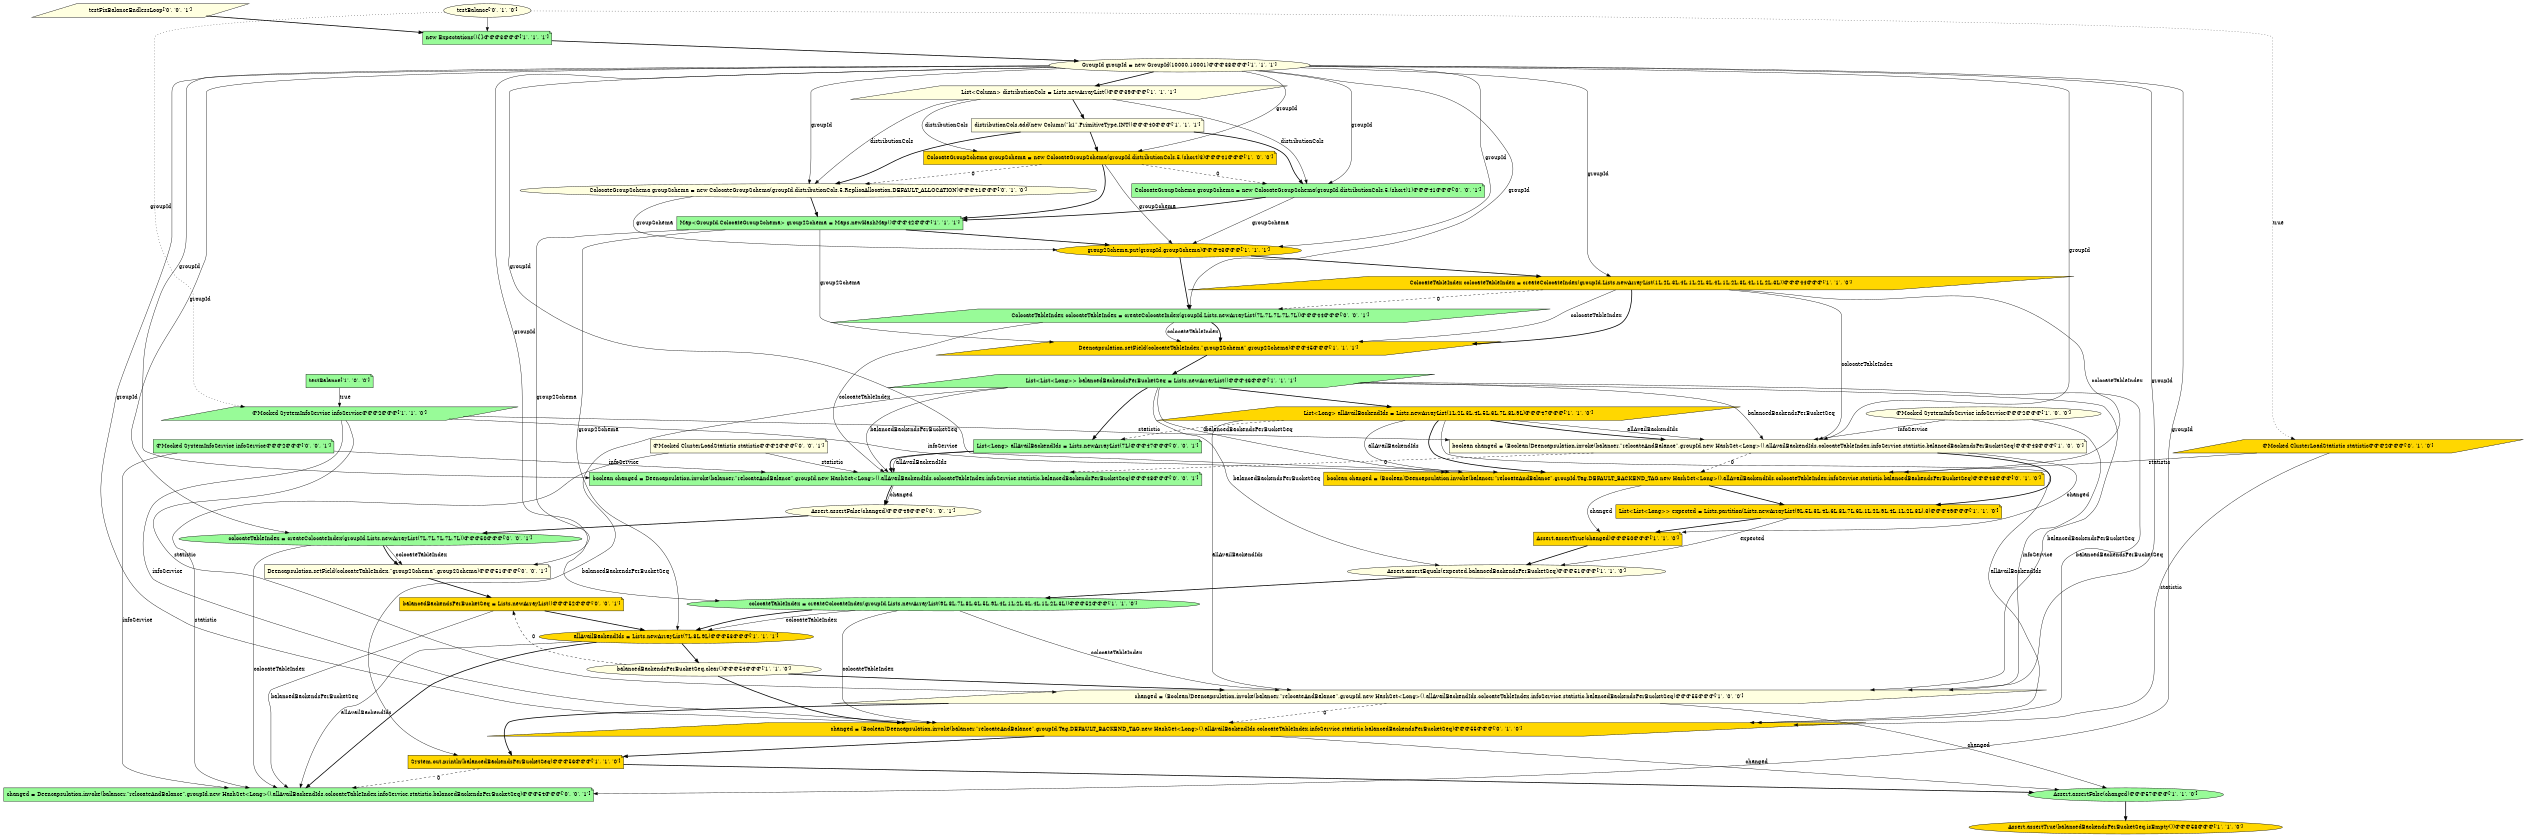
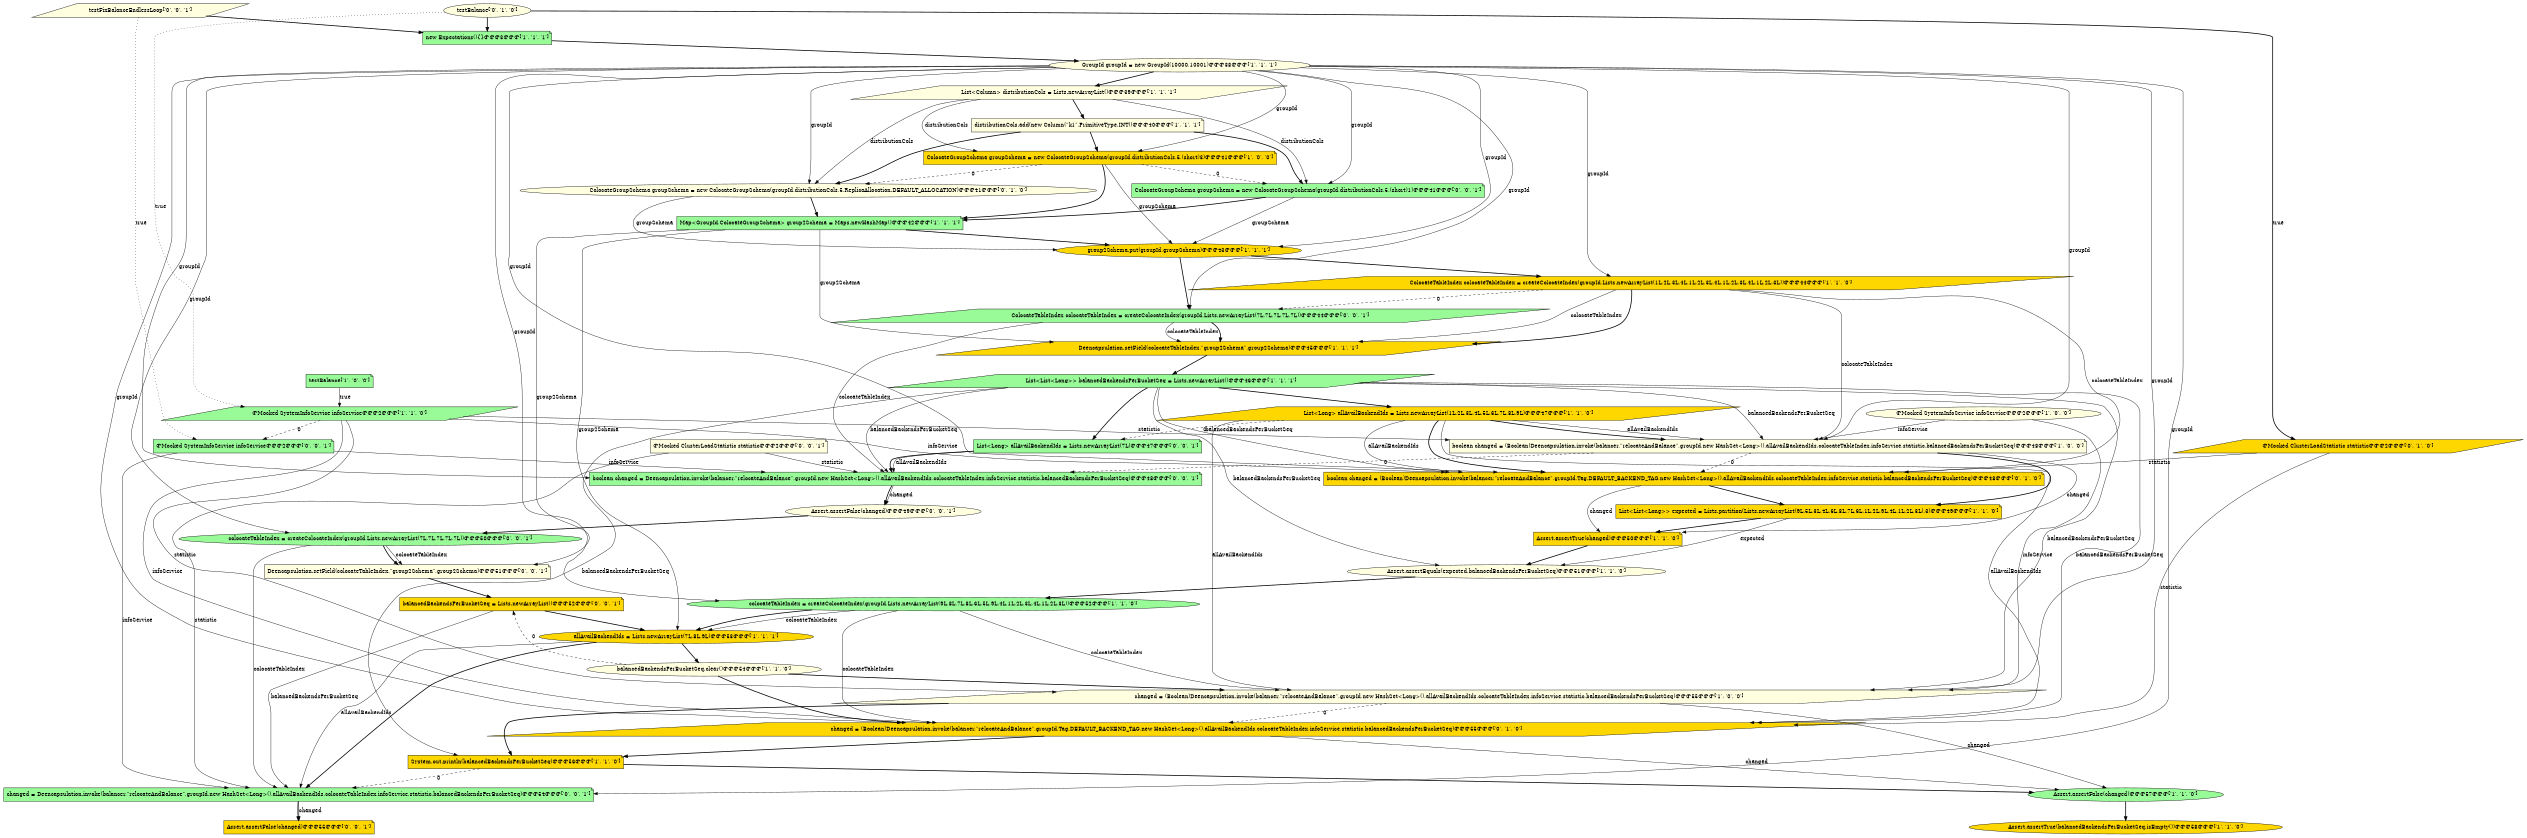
edge "testBalance['0', '1', '0']" -> "@Mocked ClusterLoadStatistic statistic@@@2@@@['0', '1', '0']": style dotted -> bold
edge "testBalance['0', '1', '0']" -> "new Expectations(){}@@@3@@@['1', '1', '1']": style solid -> bold
edge "testBalance['0', '1', '0']" -> "@Mocked SystemInfoService infoService@@@2@@@['1', '1', '0']": label "groupId" -> "true"
edge "testFixBalanceEndlessLoop['0', '0', '1']" -> "@Mocked SystemInfoService infoService@@@2@@@['0', '0', '1']": added, label "true"
edge "@Mocked SystemInfoService infoService@@@2@@@['1', '1', '0']" -> "@Mocked SystemInfoService infoService@@@2@@@['0', '0', '1']": added, label "0"
node "Assert.assertFalse(changed)@@@55@@@['0', '0', '1']": added
